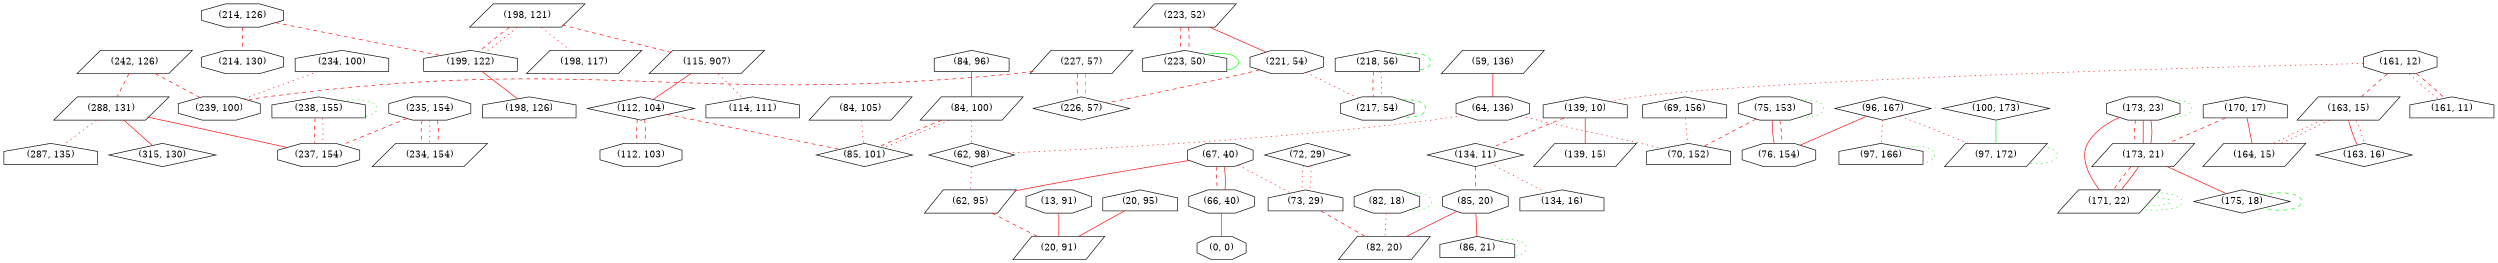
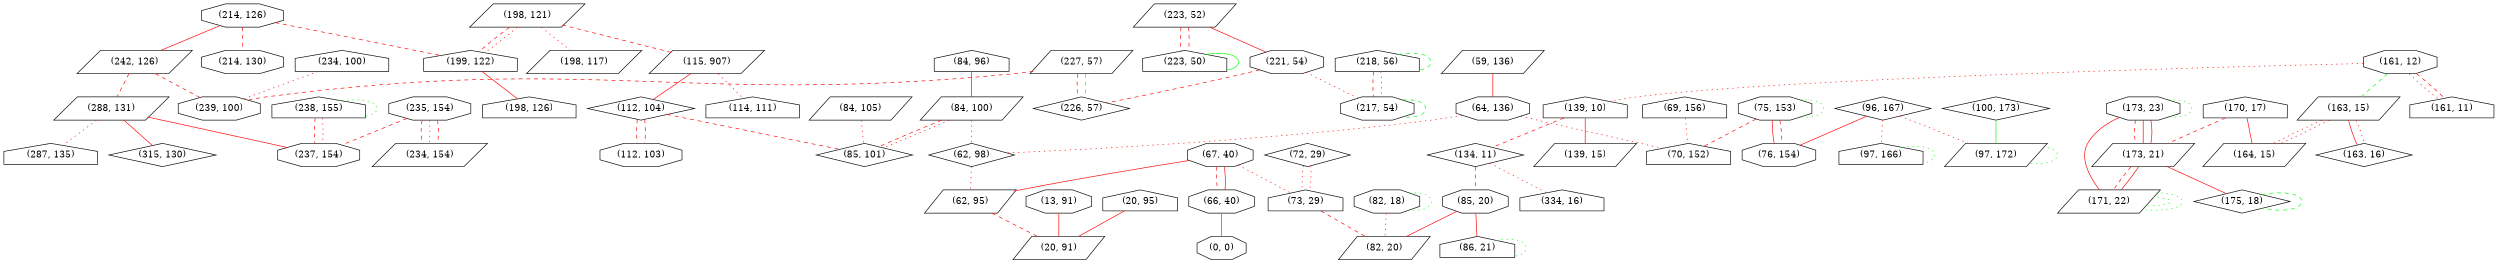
edge "(214, 126)" -- "(242, 126)": added
edge "(161, 12)" -- "(163, 15)": color red -> green
node "(134, 16)": label "(134, 16)" -> "(334, 16)"
